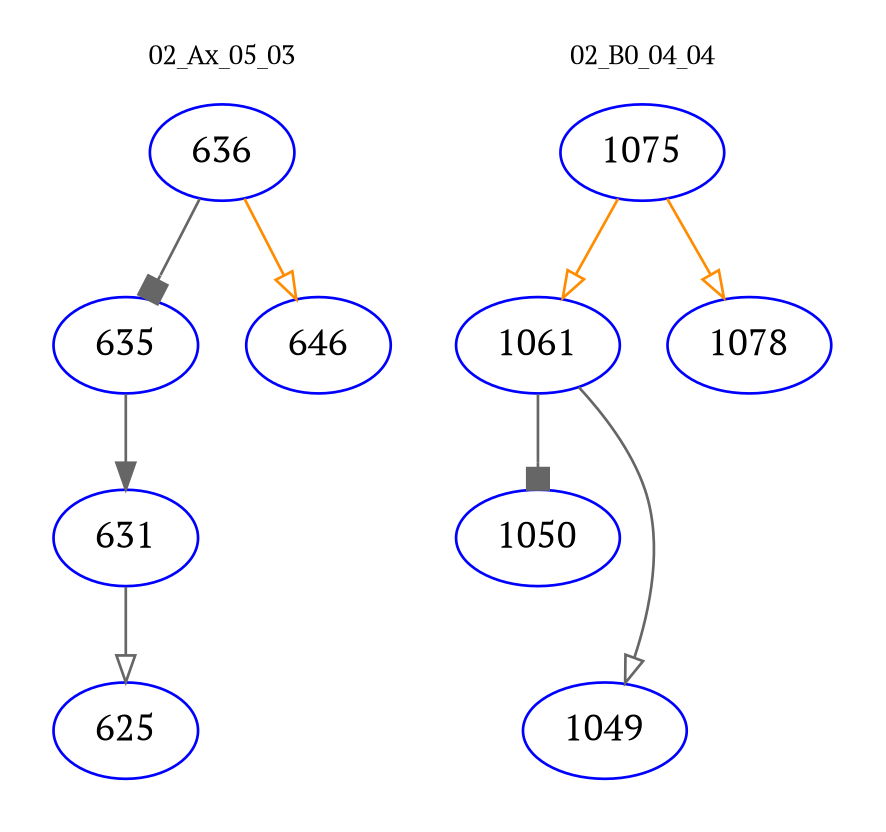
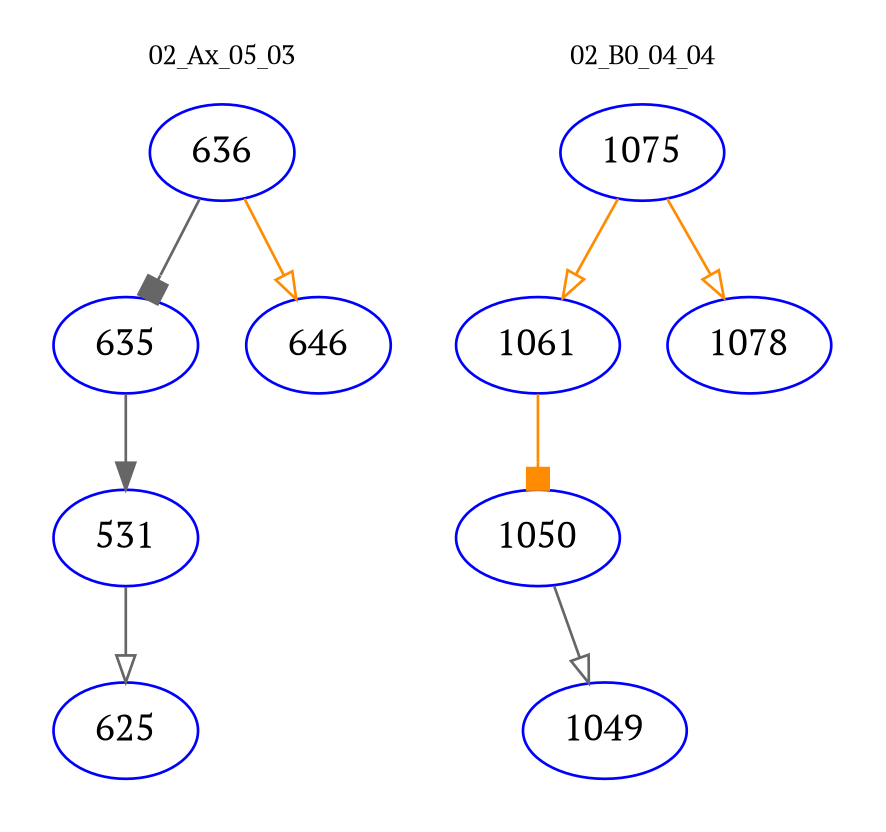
edge "1061" -> "1050": color gray40 -> darkorange
edge "1061" -> "1049": now "1050" -> "1049"
node "631": label "631" -> "531"
